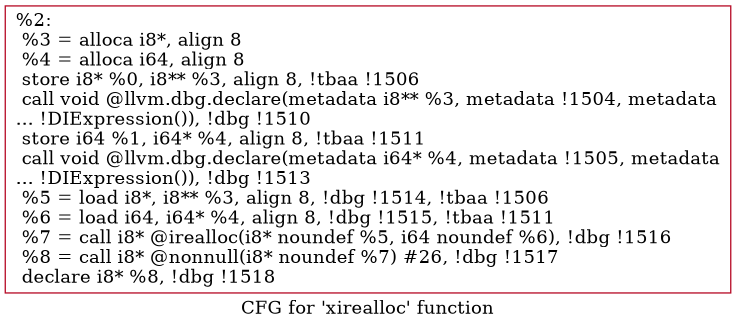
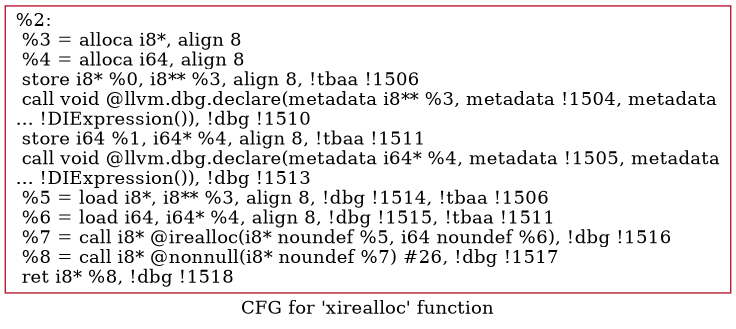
node "%2:": text "declare i8* %8, !dbg !1518" -> "ret i8* %8, !dbg !1518"
